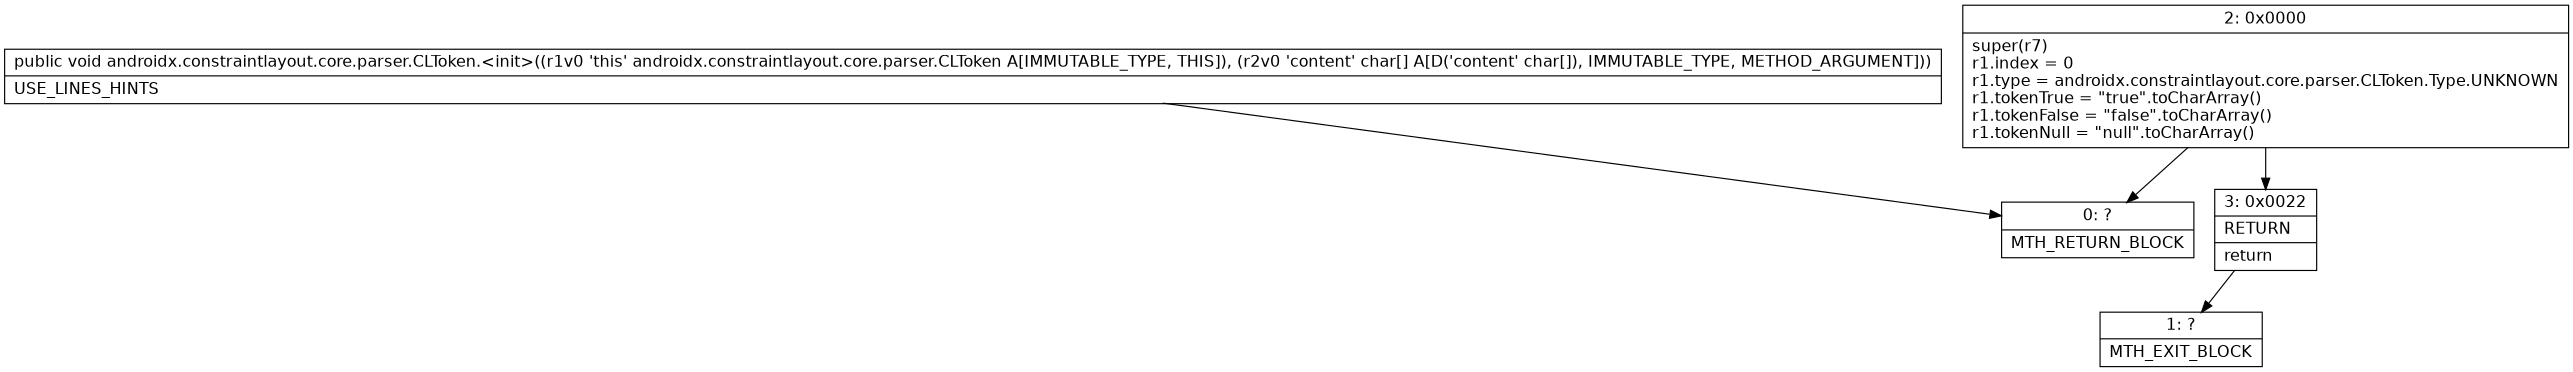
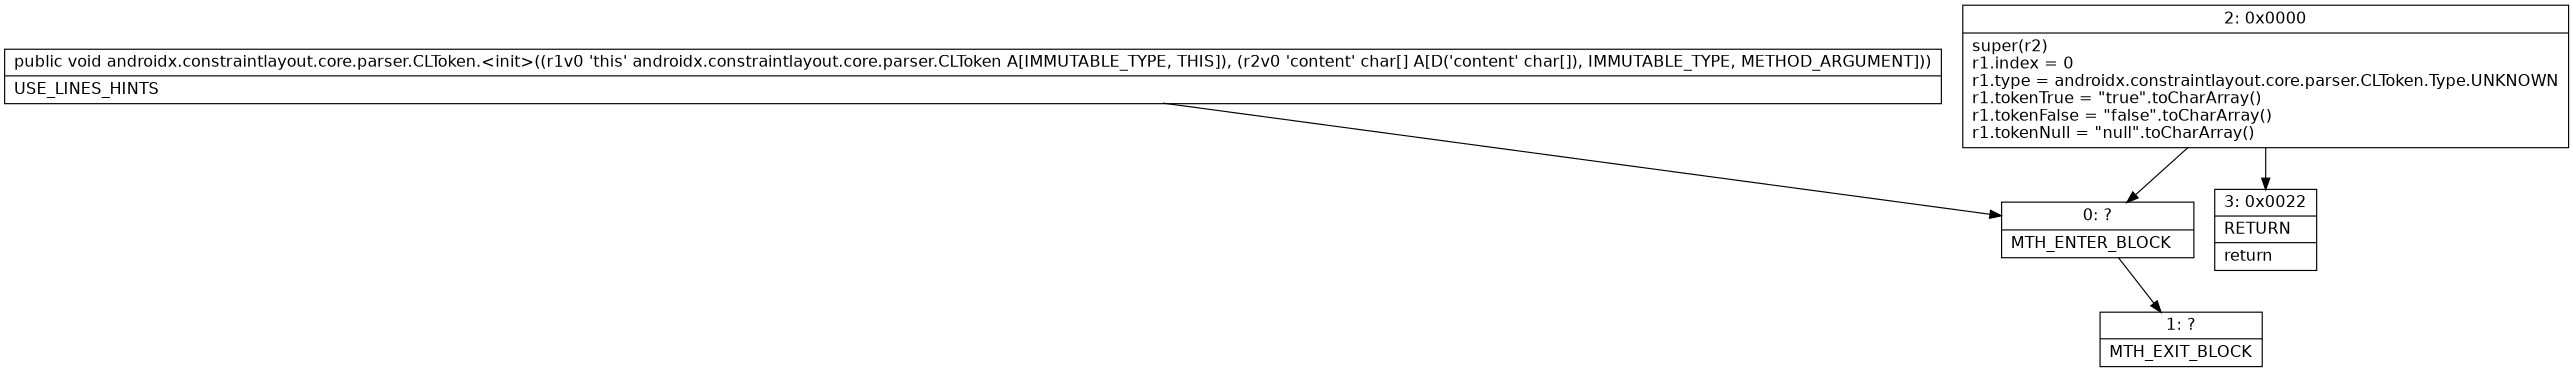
node "2: 0x0000": text "super(r7)" -> "super(r2)"
node "0: ?": text "MTH_RETURN_BLOCK" -> "MTH_ENTER_BLOCK"
edge "3: 0x0022" -> "1: ?": now "0: ?" -> "1: ?"
